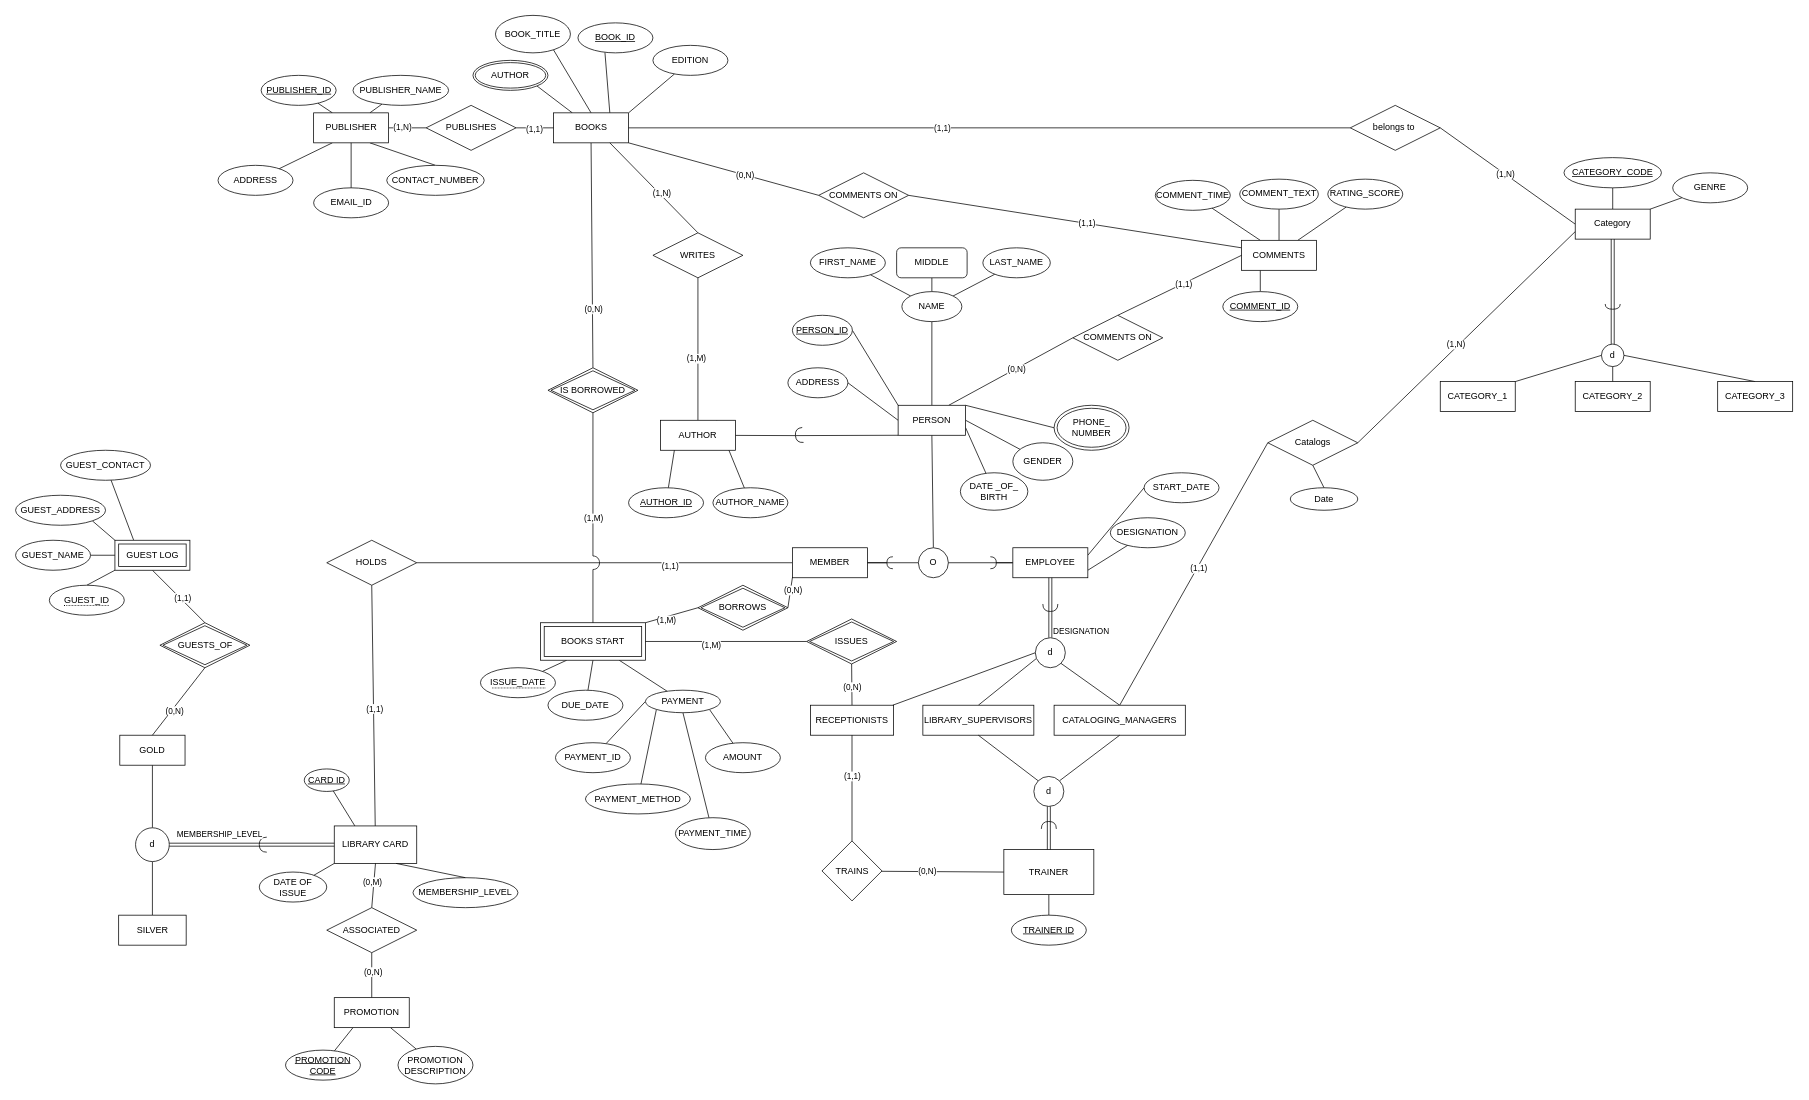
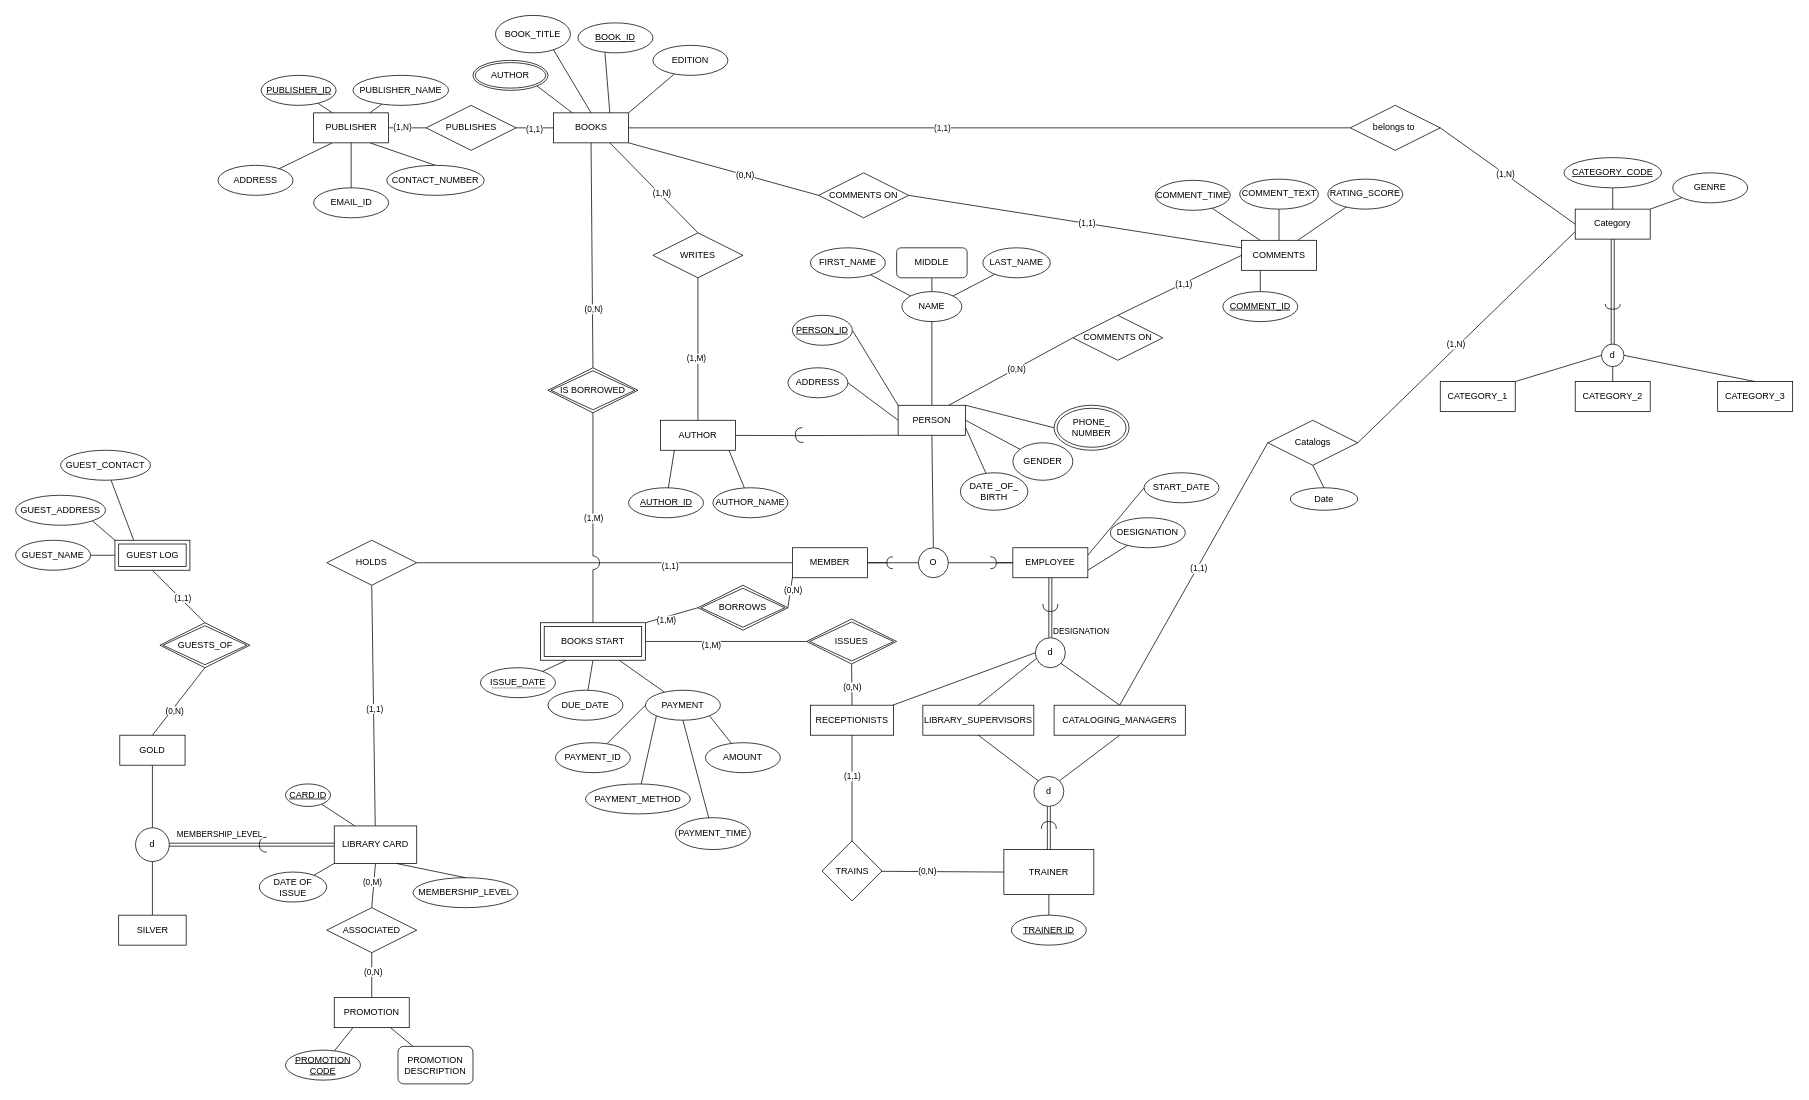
edge "GUEST LOG" -- "GUEST_ID": removed
node "GUEST_ID": removed
node "PAYMENT": size 75x23 -> 75x30
node "CARD ID": moved (327, 780) -> (308, 795)
node "PROMOTION DESCRIPTION": shape ellipse -> rounded rectangle
